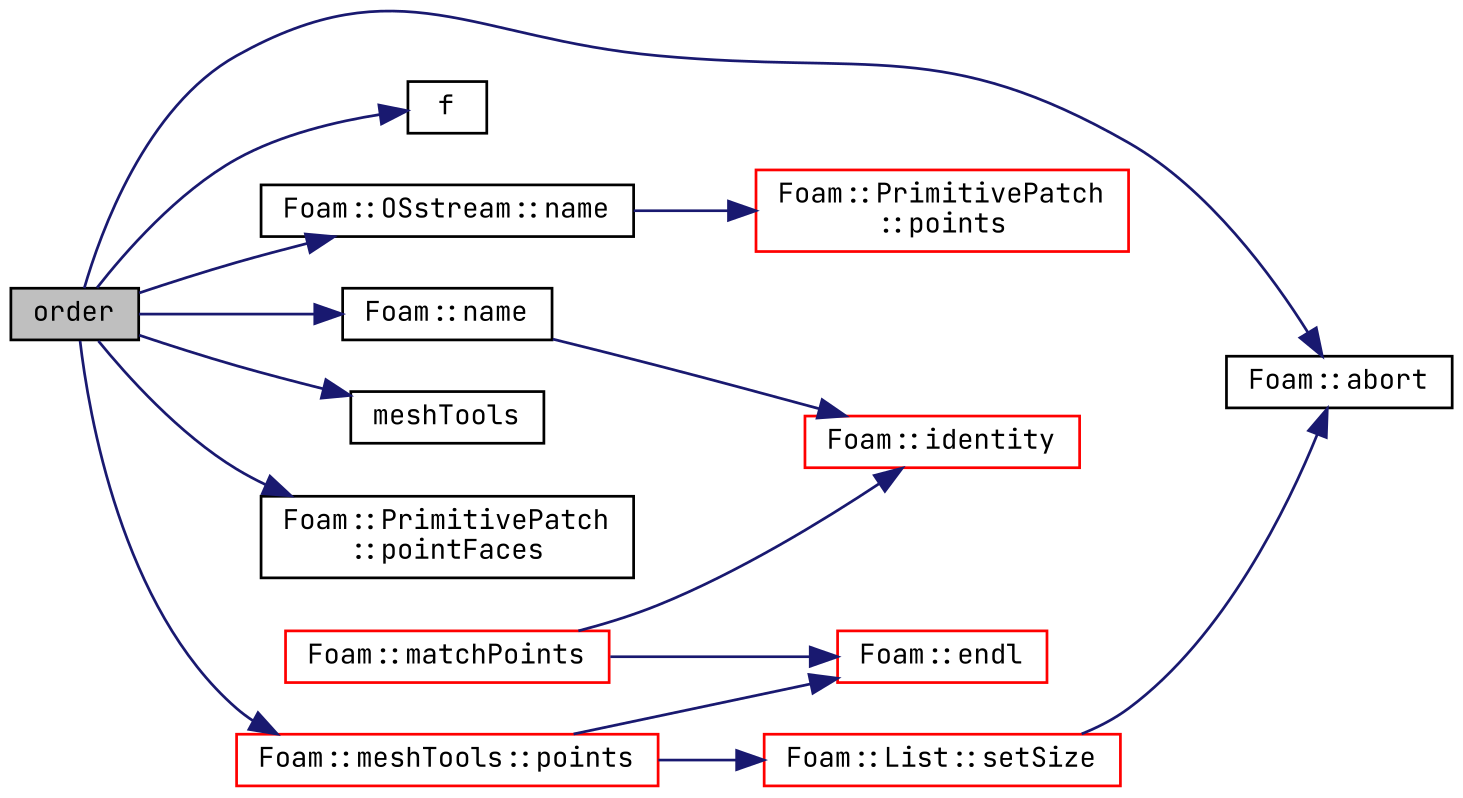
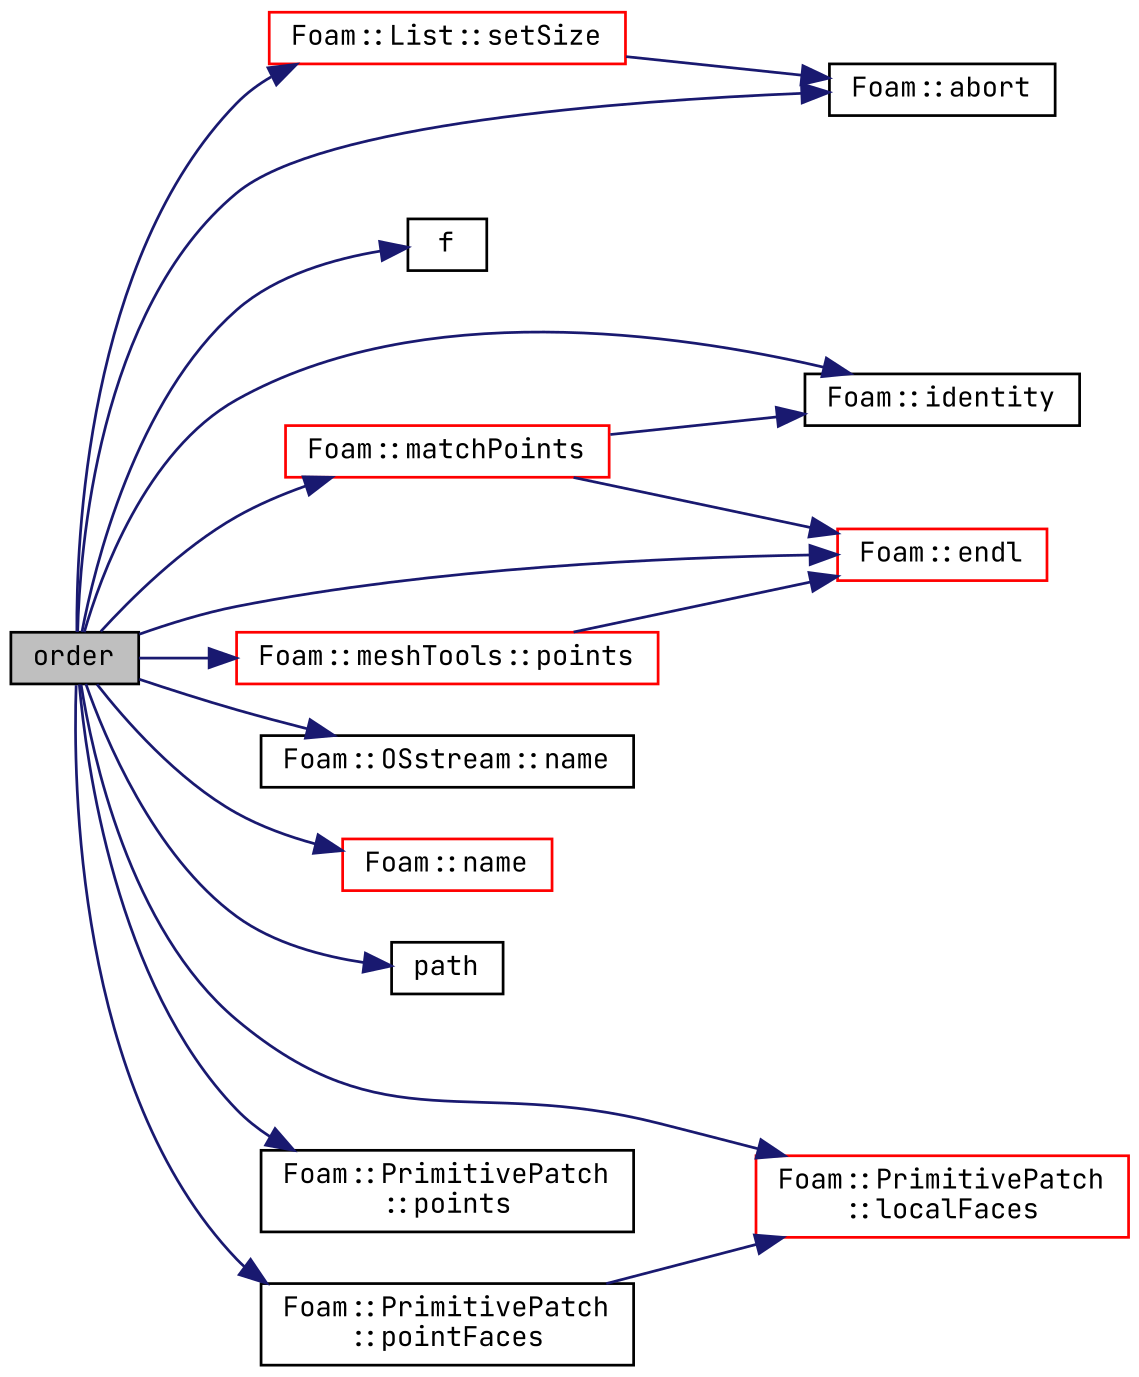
edge "Foam::OSstream::name" -> "Foam::PrimitivePatch ::points": now "order" -> "Foam::PrimitivePatch ::points"
node "Foam::PrimitivePatch ::points": color red -> black
node "Foam::name": color black -> red
edge "Foam::name" -> "Foam::identity": now "order" -> "Foam::identity"
node "meshTools": label "meshTools" -> "path"
node "Foam::identity": color red -> black
edge "order" -> "Foam::matchPoints": added
edge "order" -> "Foam::endl": added
edge "Foam::meshTools::points" -> "Foam::List::setSize": now "order" -> "Foam::List::setSize"
node "Foam::PrimitivePatch ::localFaces": added
